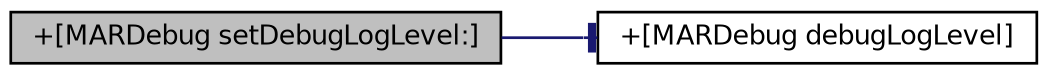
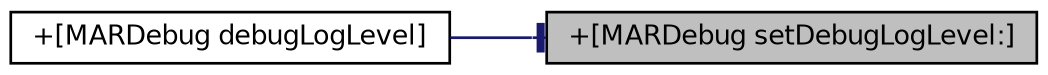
edge "+[MARDebug setDebugLogLevel:]" -> "+[MARDebug debugLogLevel]": reversed
